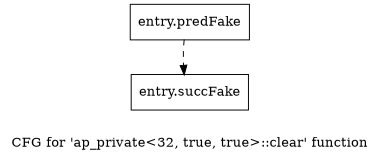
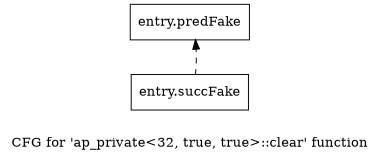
edge "entry.predFake" -> "entry.succFake": reversed
